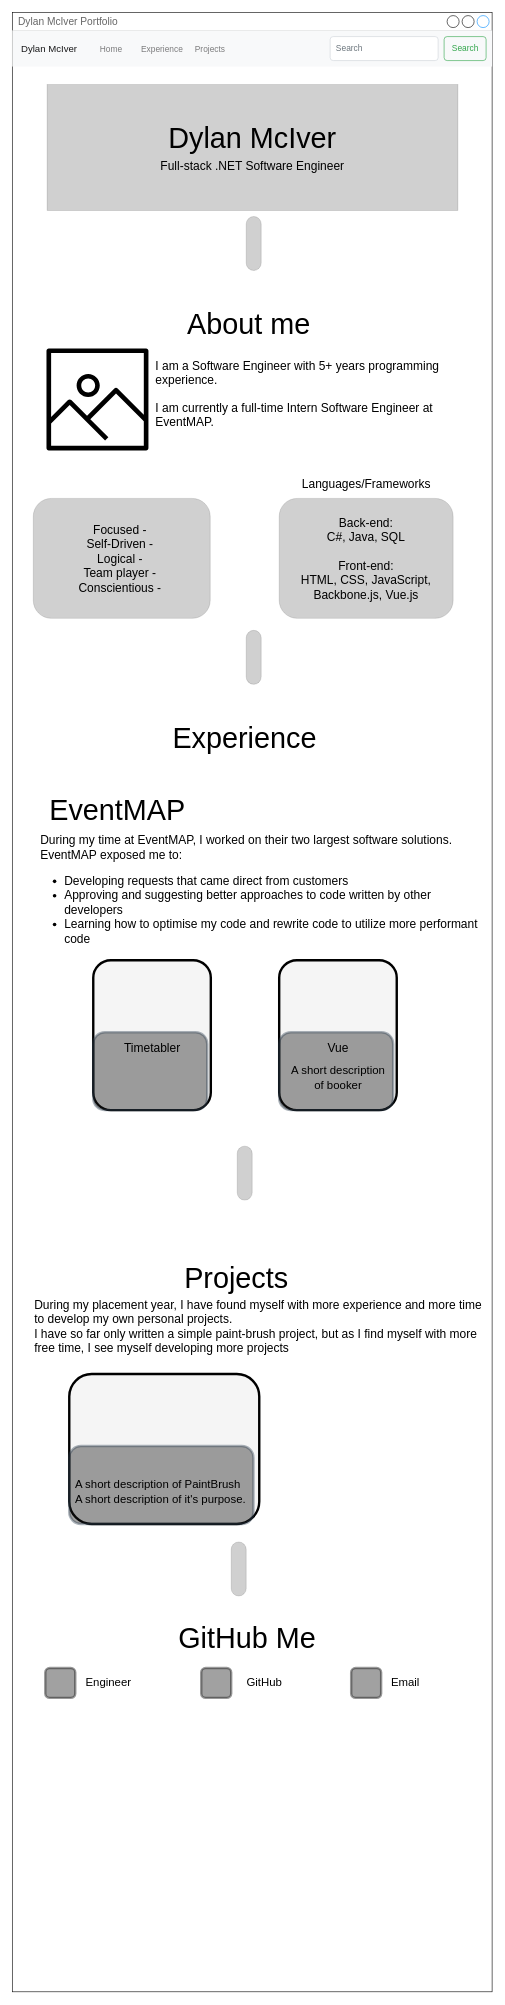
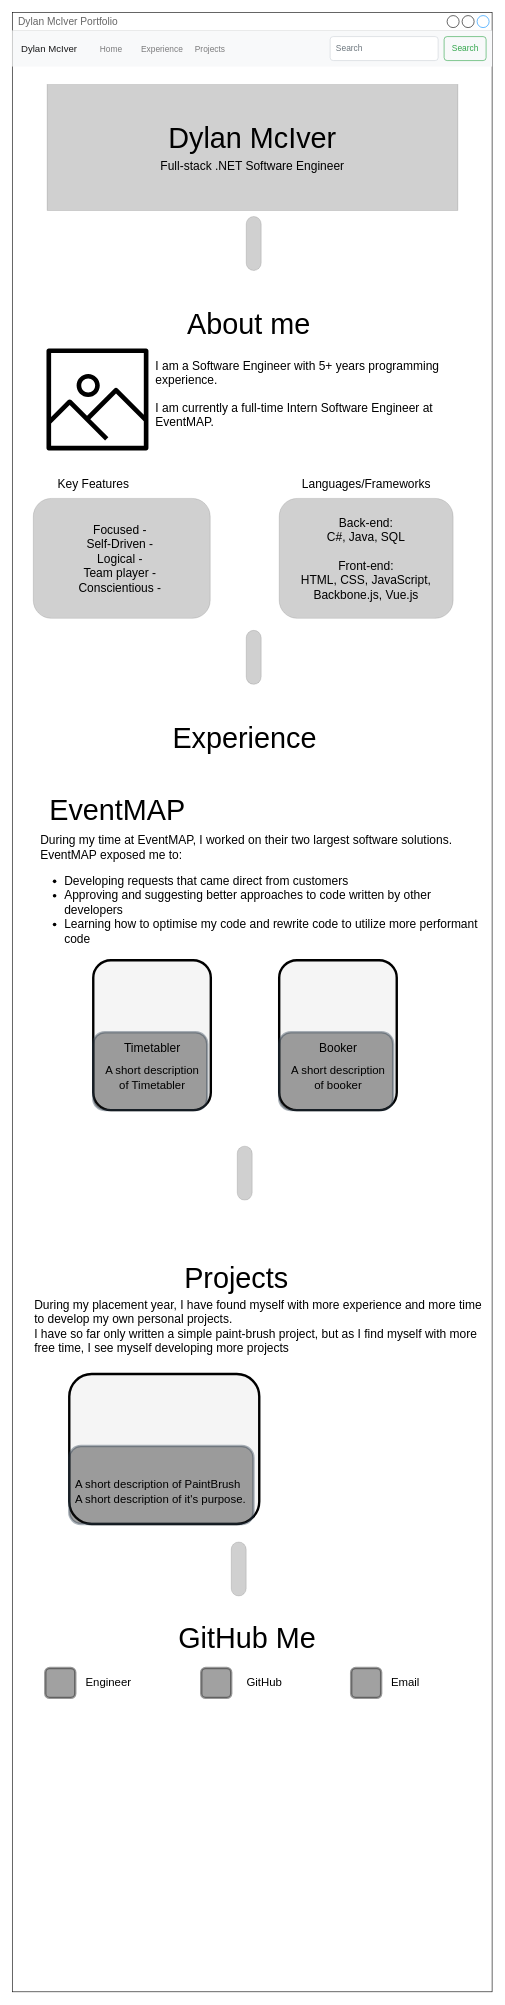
node "Key Features": added
node "Vue": label "Vue" -> "Booker"
node "A short description of Timetabler": added
